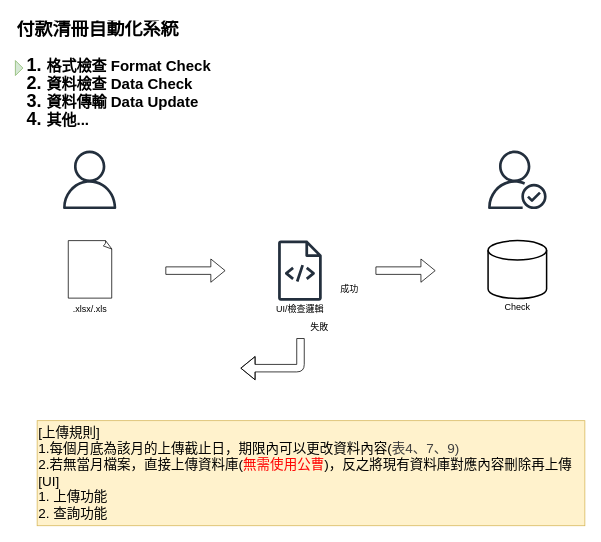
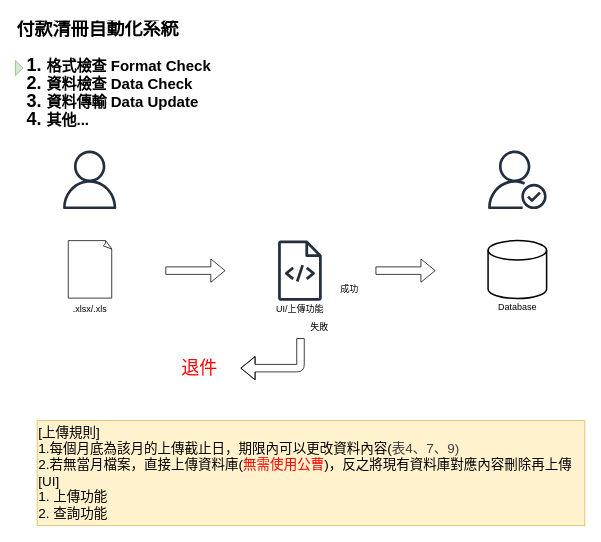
node "Check": label "Check" -> "Database"
node "UI/檢查邏輯": label "UI/檢查邏輯" -> "UI/上傳功能"
node "退件": added
